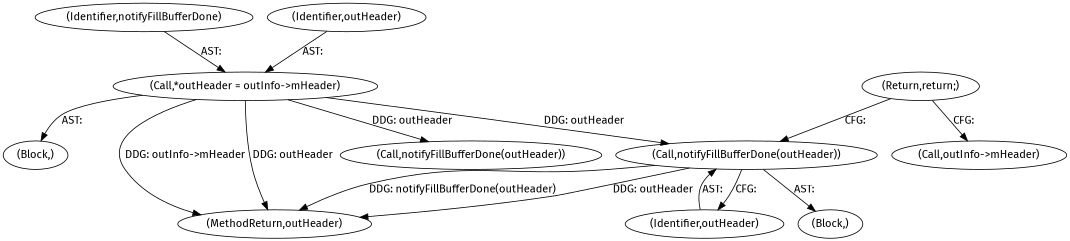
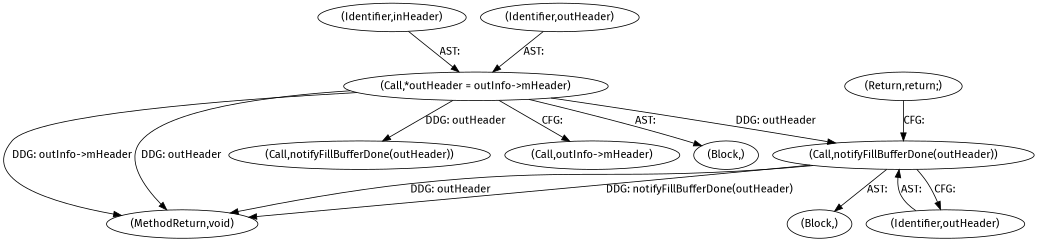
node "(Identifier,notifyFillBufferDone)": label "(Identifier,notifyFillBufferDone)" -> "(Identifier,inHeader)"
edge "(Return,return;)" -> "(Call,outInfo->mHeader)": now "(Call,*outHeader = outInfo->mHeader)" -> "(Call,outInfo->mHeader)"
node "(MethodReturn,outHeader)": label "(MethodReturn,outHeader)" -> "(MethodReturn,void)"
